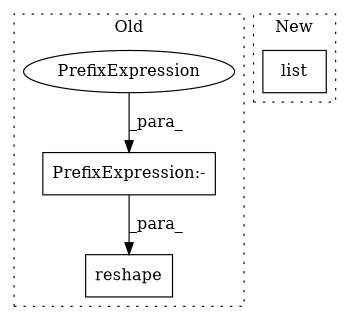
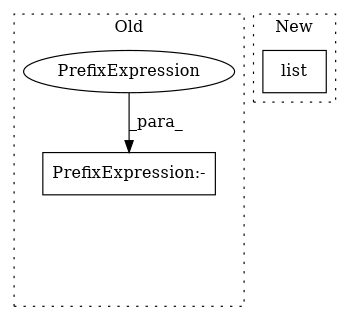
node "reshape": removed
